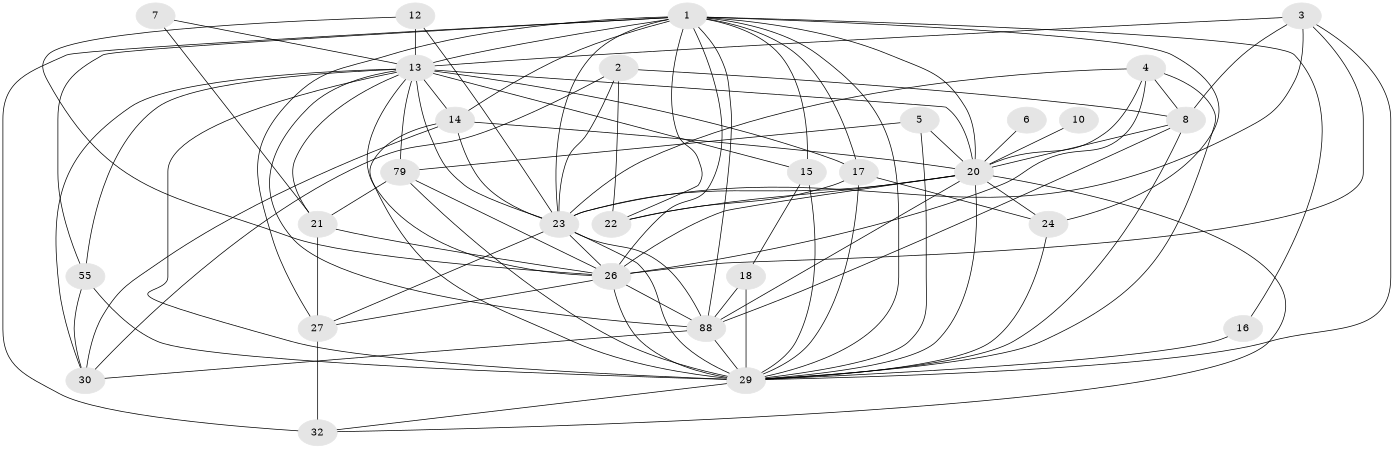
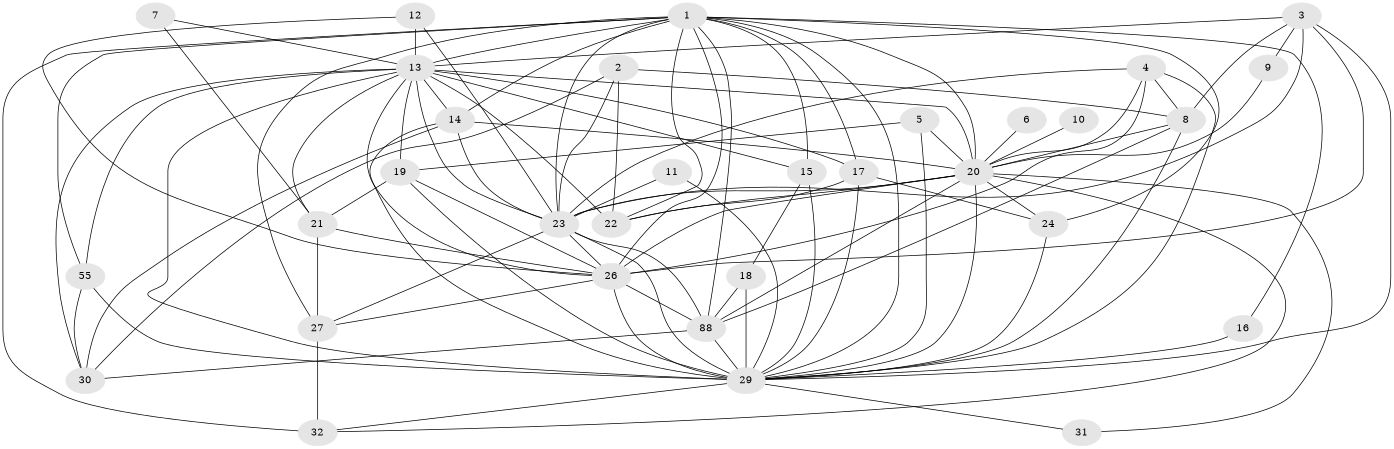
node "9": added
node "79": label "79" -> "19"
node "11": added
edge "13" -- "88": now "13" -- "22"
node "31": added
